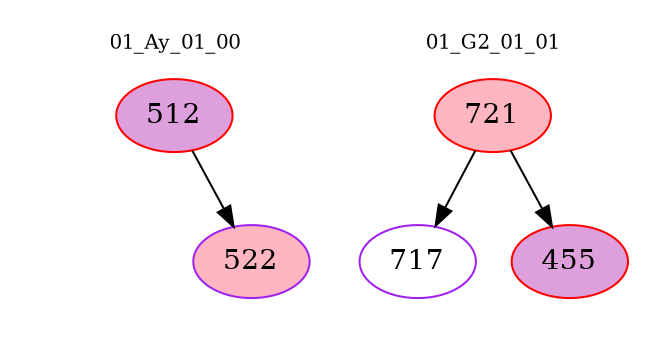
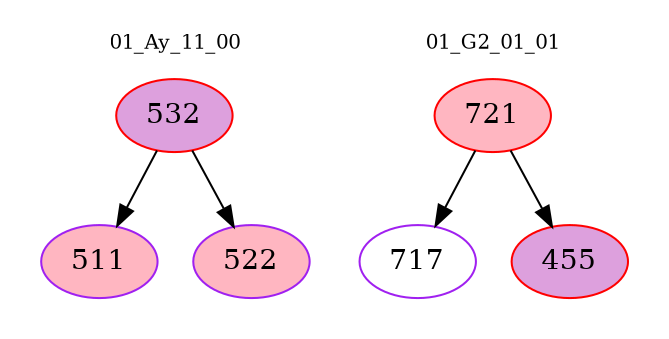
cluster "01_Ay_01_00": label "01_Ay_01_00" -> "01_Ay_11_00"
node "512": label "512" -> "532"
node "511": added
